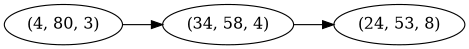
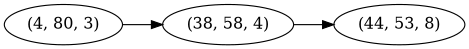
node "(34, 58, 4)": label "(34, 58, 4)" -> "(38, 58, 4)"
node "(24, 53, 8)": label "(24, 53, 8)" -> "(44, 53, 8)"
